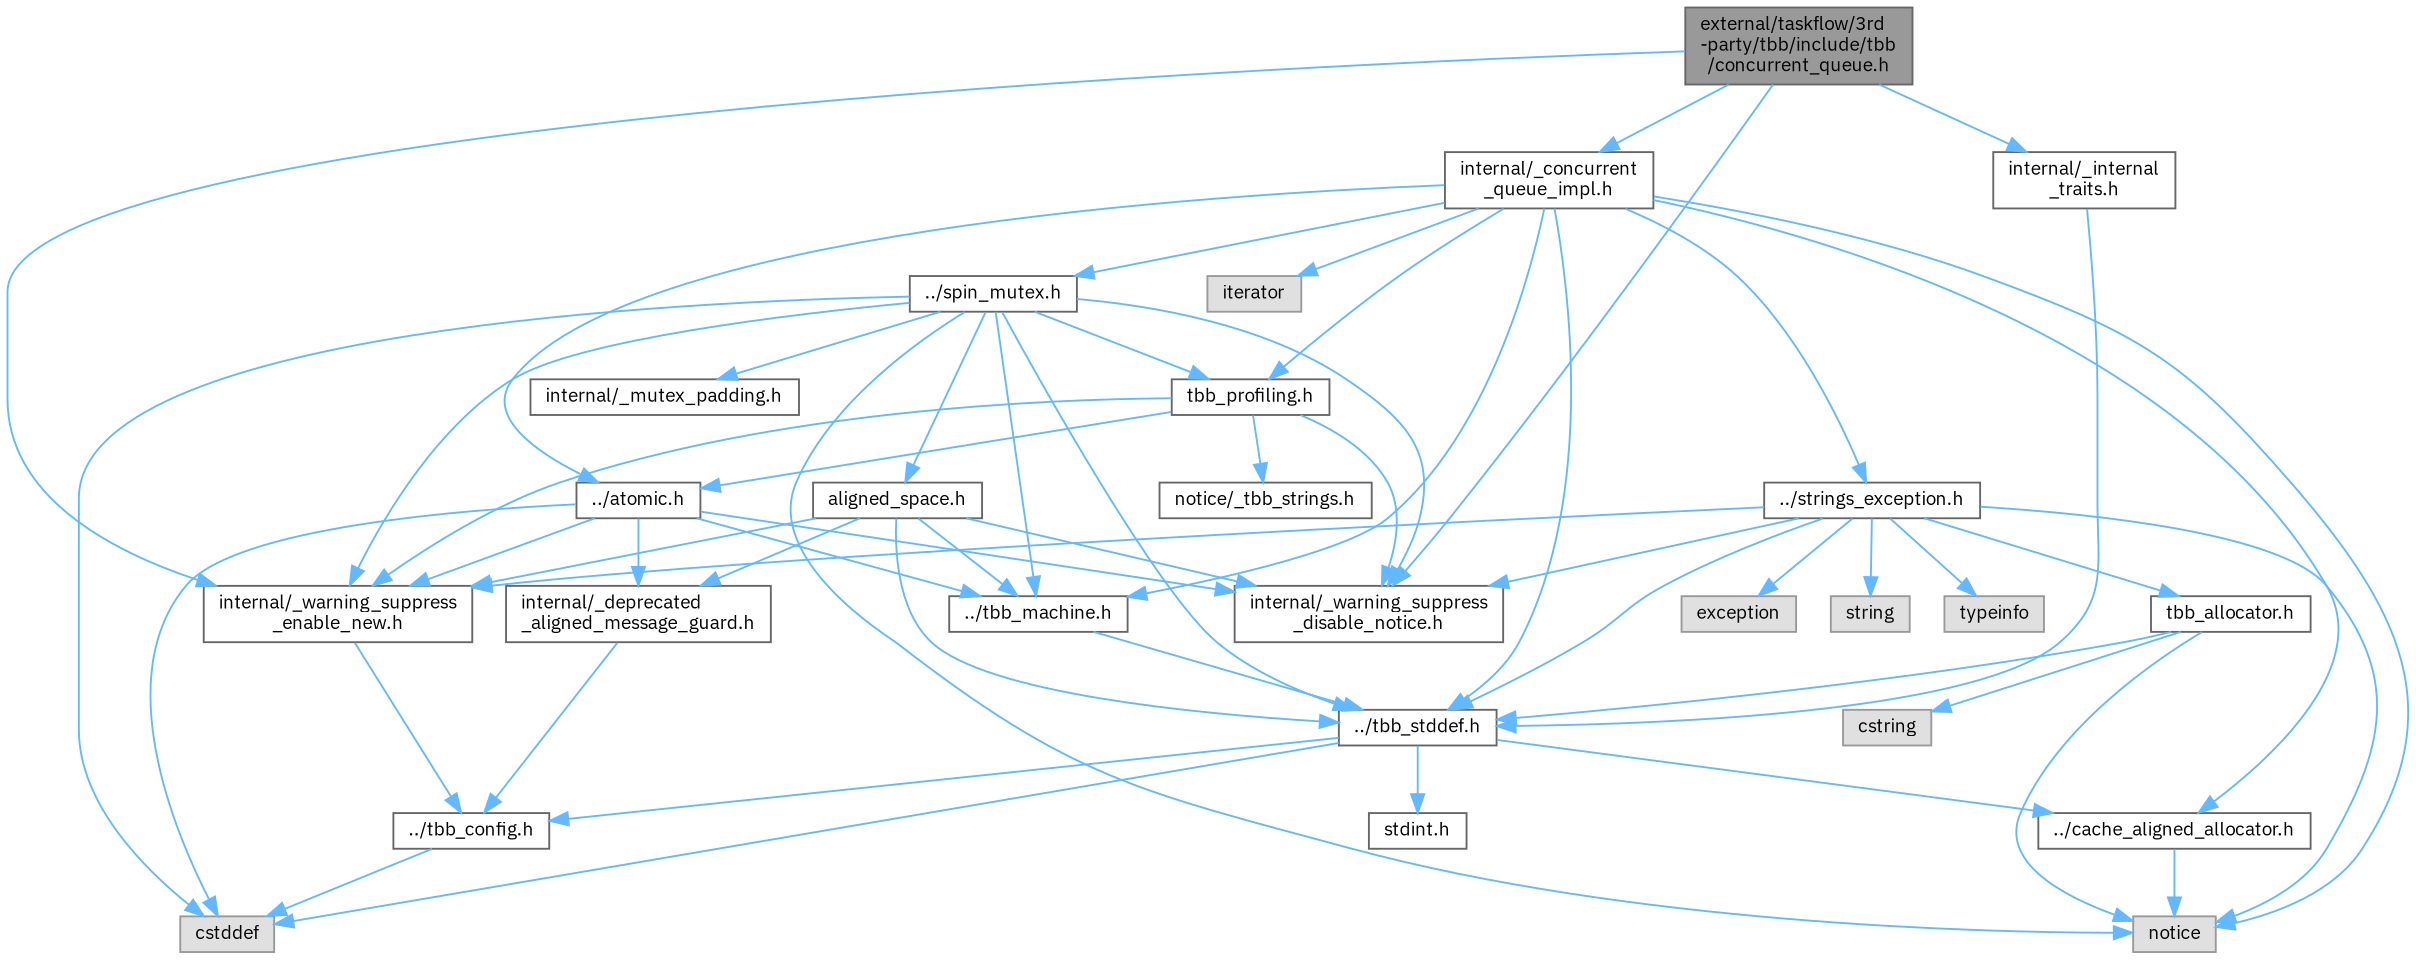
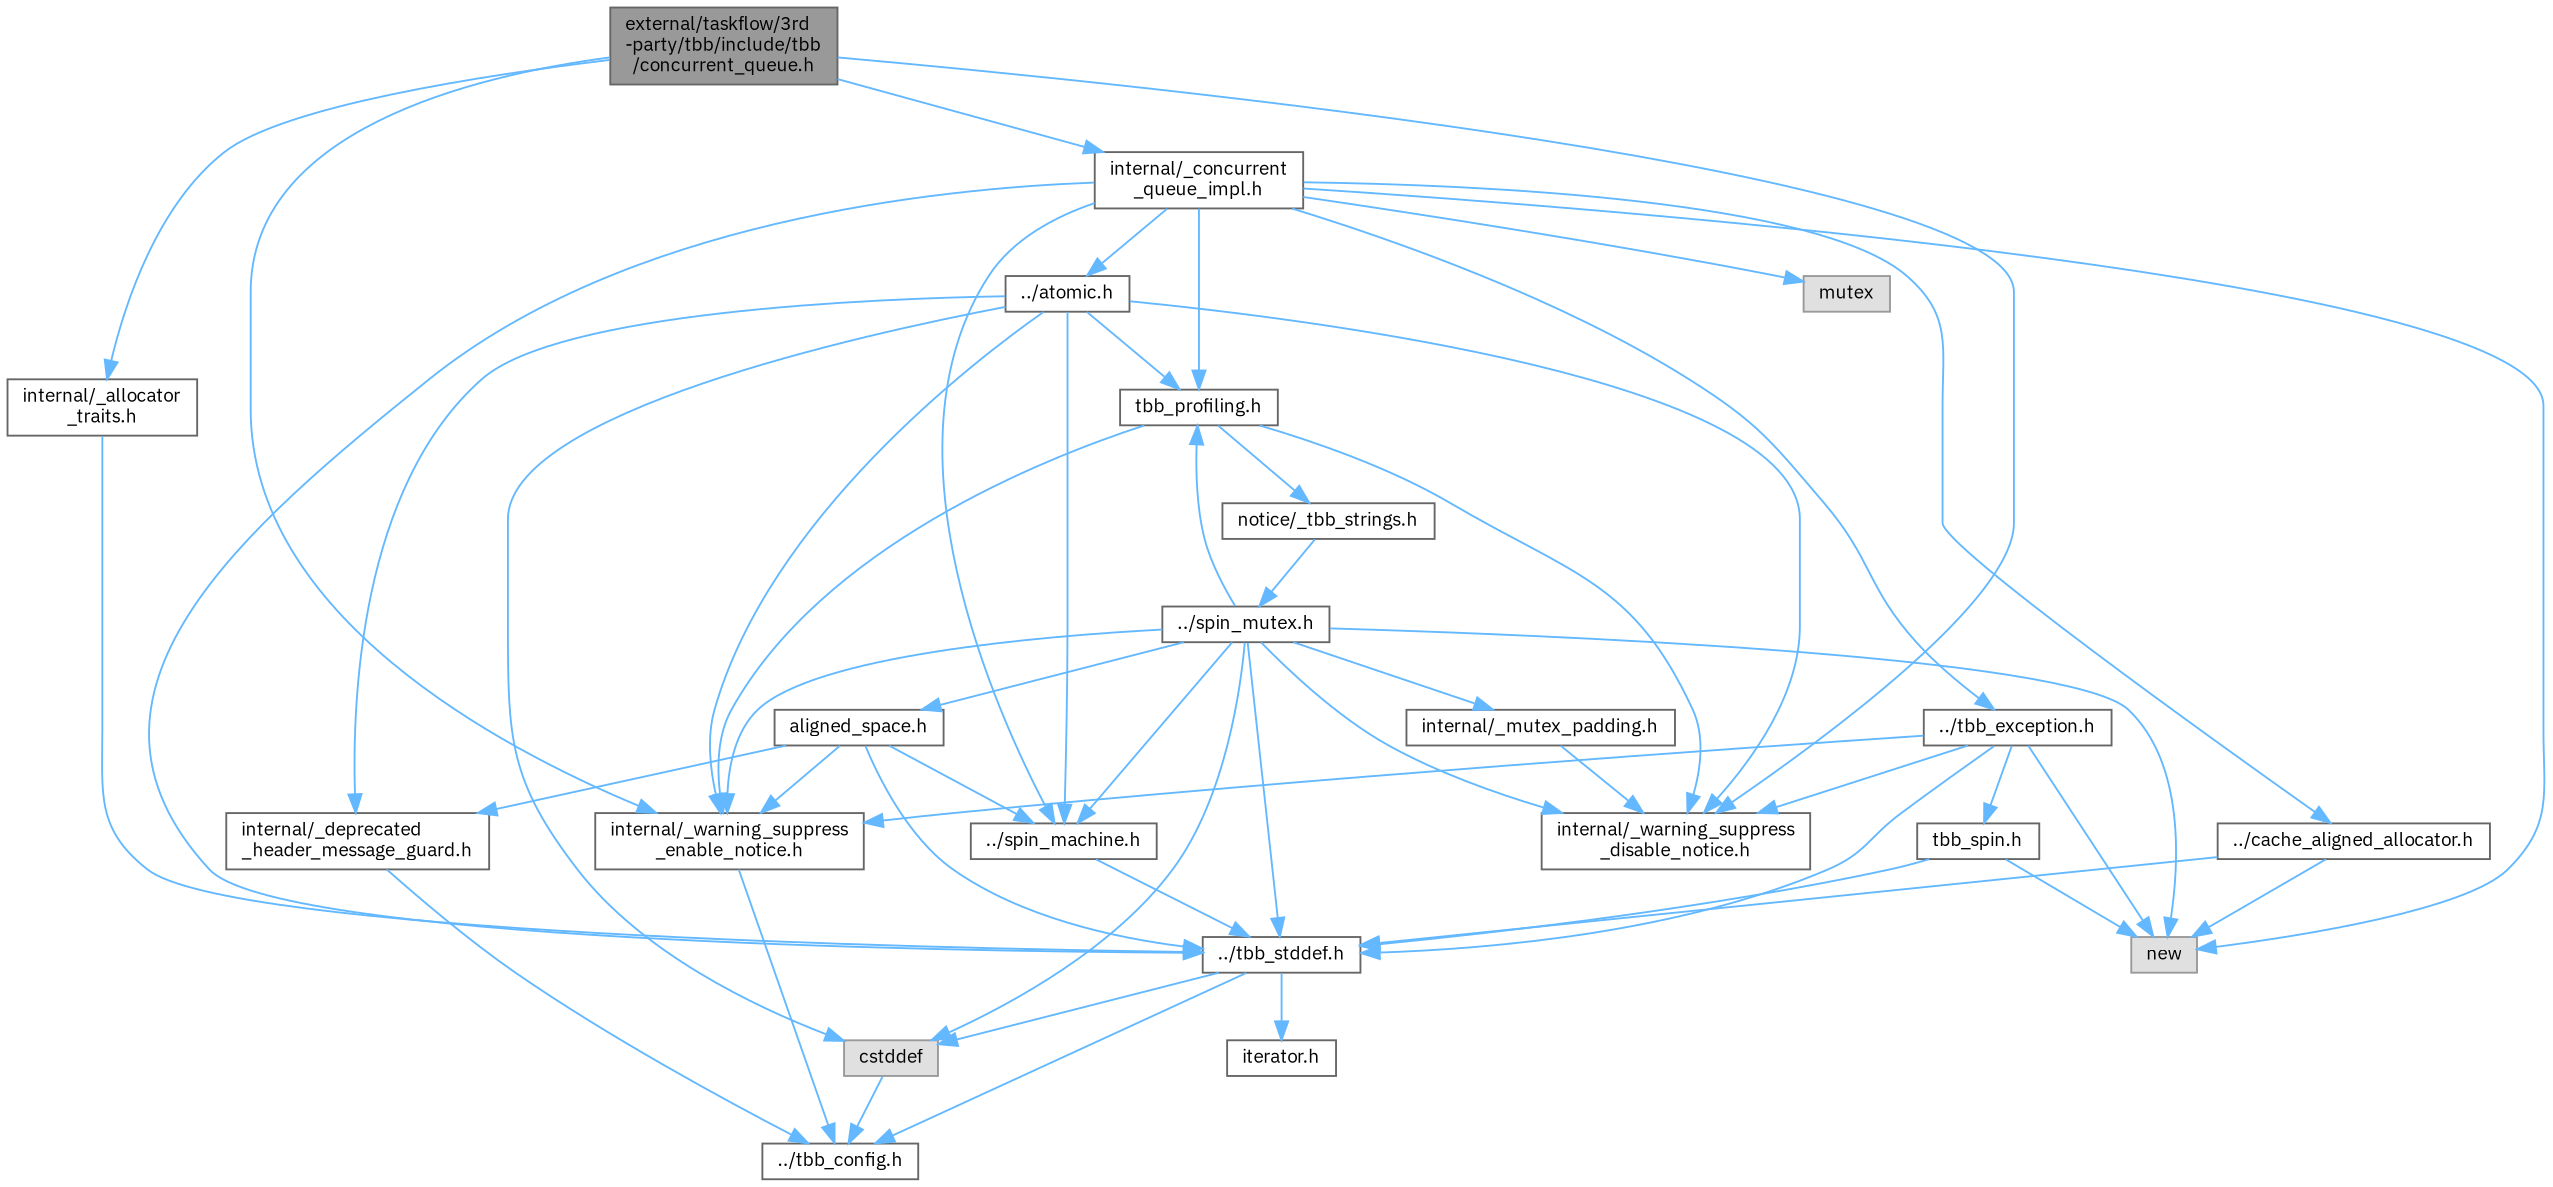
node "internal/_internal _traits.h": label "internal/_internal _traits.h" -> "internal/_allocator _traits.h"
edge "internal/_concurrent _queue_impl.h" -> "../spin_mutex.h": now "notice/_tbb_strings.h" -> "../spin_mutex.h"
node "iterator": label "iterator" -> "mutex"
edge "tbb_profiling.h" -> "../atomic.h": reversed
node "../strings_exception.h": label "../strings_exception.h" -> "../tbb_exception.h"
edge "aligned_space.h" -> "internal/_warning_suppress _disable_notice.h": now "internal/_mutex_padding.h" -> "internal/_warning_suppress _disable_notice.h"
node "internal/_warning_suppress _enable_new.h": label "internal/_warning_suppress _enable_new.h" -> "internal/_warning_suppress _enable_notice.h"
node "internal/_deprecated _aligned_message_guard.h": label "internal/_deprecated _aligned_message_guard.h" -> "internal/_deprecated _header_message_guard.h"
node "../tbb_machine.h": label "../tbb_machine.h" -> "../spin_machine.h"
node "exception": removed
node "string": removed
node "typeinfo": removed
node "tbb_allocator.h": label "tbb_allocator.h" -> "tbb_spin.h"
node "cstring": removed
edge "../tbb_stddef.h" -> "../cache_aligned_allocator.h": reversed
node "stdint.h": label "stdint.h" -> "iterator.h"
edge "../tbb_config.h" -> "cstddef": reversed
node "notice": label "notice" -> "new"
